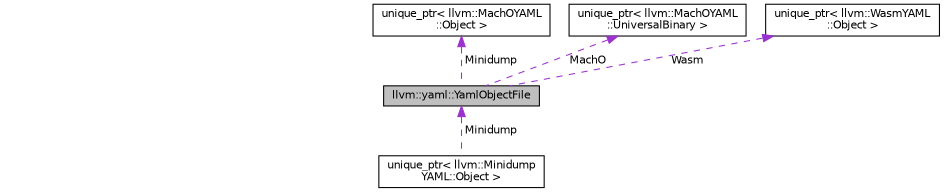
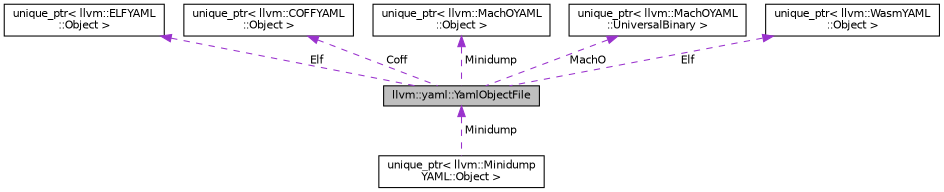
node "unique_ptr< llvm::ELFYAML ::Object >": added
node "unique_ptr< llvm::COFFYAML ::Object >": added
edge "llvm::yaml::YamlObjectFile" -> "unique_ptr< llvm::WasmYAML ::Object >": label " Wasm" -> " Elf"
